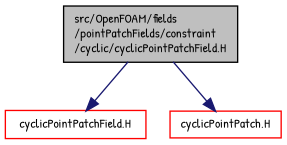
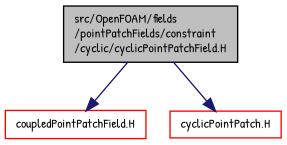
node "cyclicPointPatchField.H": label "cyclicPointPatchField.H" -> "coupledPointPatchField.H"
